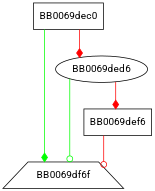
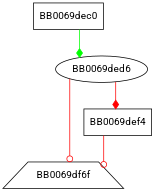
edge "BB0069dec0" -> "BB0069ded6": color red -> green
edge "BB0069dec0" -> "BB0069df6f": removed
edge "BB0069ded6" -> "BB0069df6f": color green -> red
node "BB0069def6": label "BB0069def6" -> "BB0069def4"
